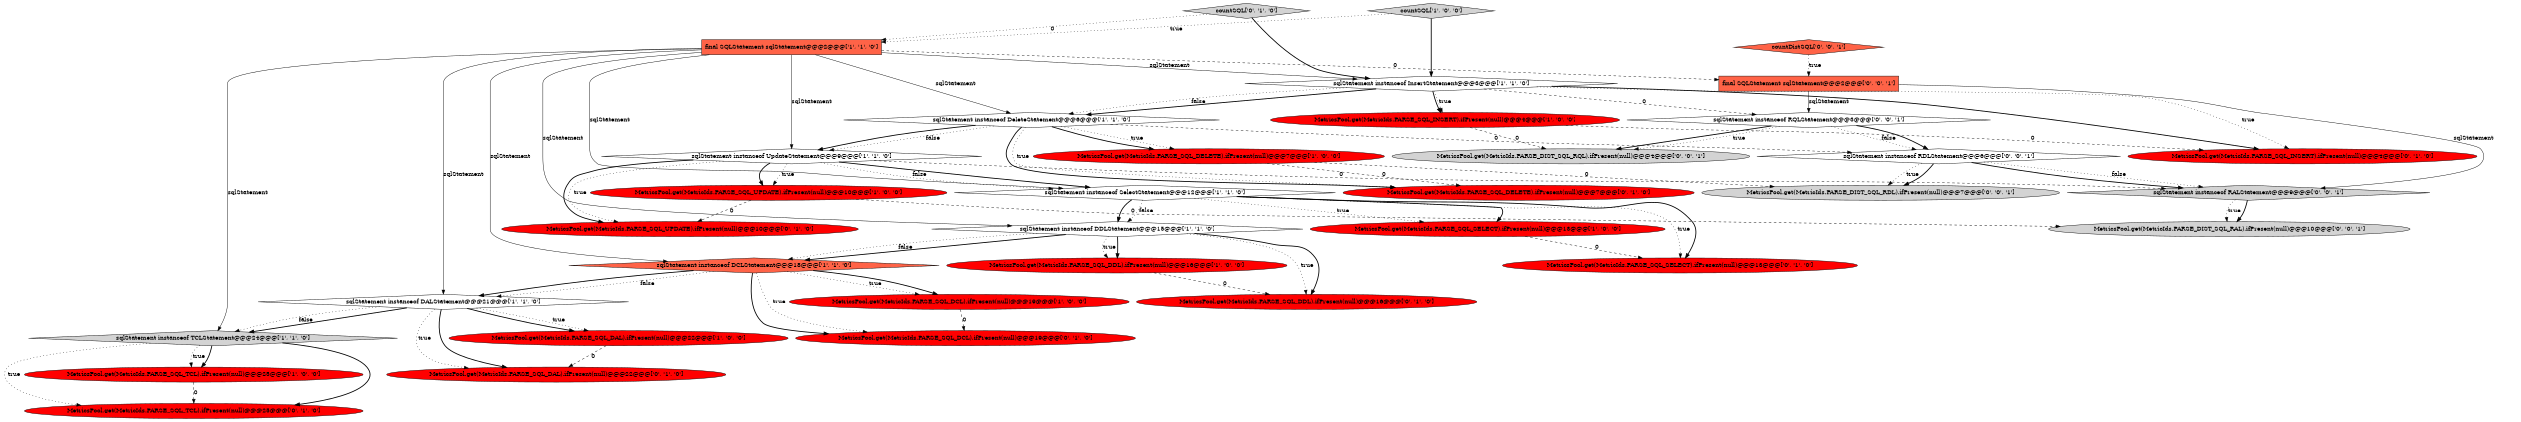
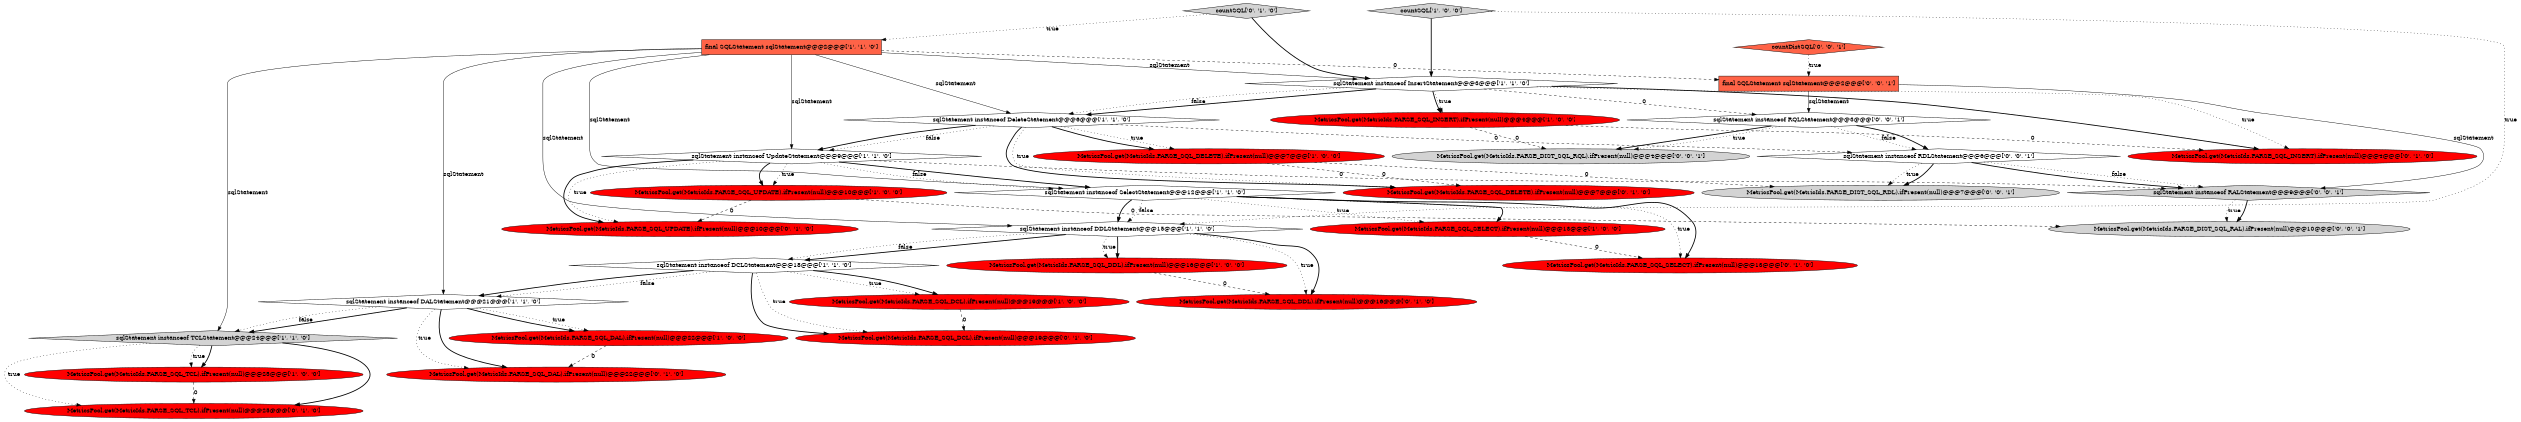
edge "countSQL['1', '0', '0']" -> "final SQLStatement sqlStatement@@@2@@@['1', '1', '0']": now "countSQL['1', '0', '0']" -> "sqlStatement instanceof DDLStatement@@@15@@@['1', '1', '0']"
edge "countSQL['0', '1', '0']" -> "final SQLStatement sqlStatement@@@2@@@['1', '1', '0']": label "0" -> "true"
edge "final SQLStatement sqlStatement@@@2@@@['1', '1', '0']" -> "sqlStatement instanceof DCLStatement@@@18@@@['1', '1', '0']": removed, label "sqlStatement"
node "sqlStatement instanceof DCLStatement@@@18@@@['1', '1', '0']": fillcolor tomato -> white
